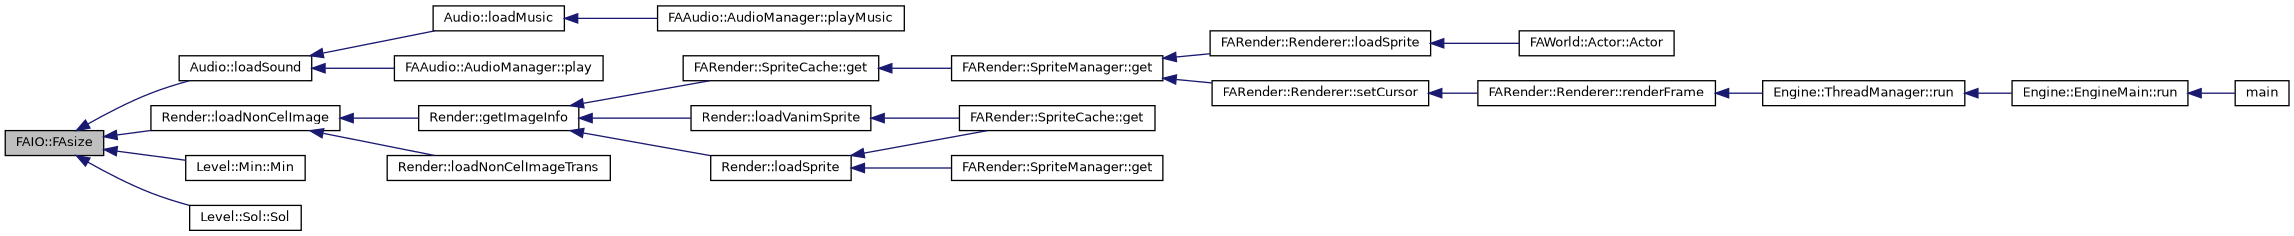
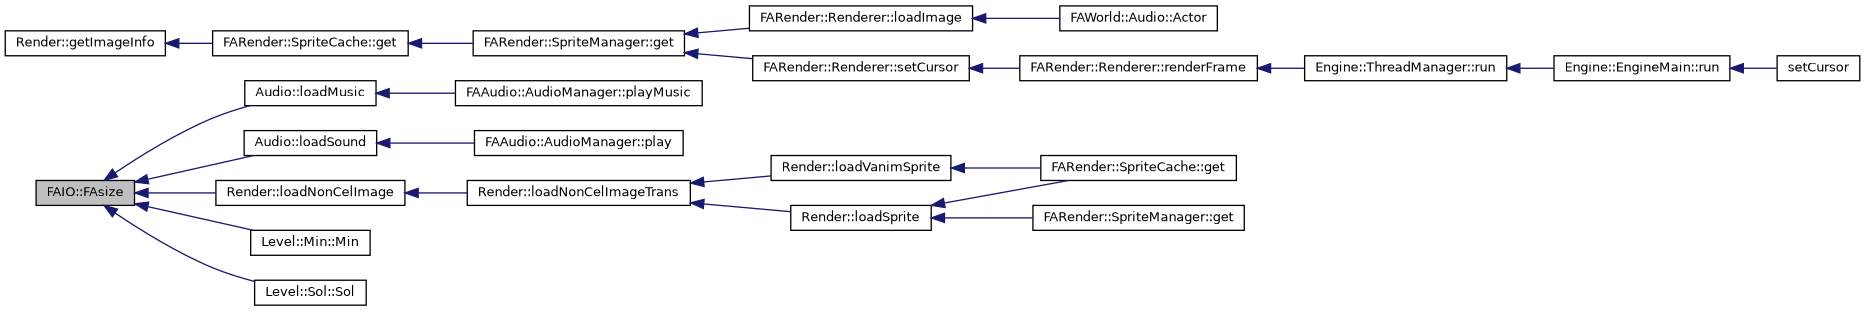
edge "Audio::loadMusic" -> "Audio::loadSound": now "Audio::loadMusic" -> "FAIO::FAsize"
node "FARender::Renderer::loadSprite": label "FARender::Renderer::loadSprite" -> "FARender::Renderer::loadImage"
node "FAWorld::Actor::Actor": label "FAWorld::Actor::Actor" -> "FAWorld::Audio::Actor"
node "main": label "main" -> "setCursor"
edge "Render::getImageInfo" -> "Render::loadNonCelImage": removed
edge "Render::loadVanimSprite" -> "Render::getImageInfo": now "Render::loadVanimSprite" -> "Render::loadNonCelImageTrans"
edge "Render::loadSprite" -> "Render::getImageInfo": now "Render::loadSprite" -> "Render::loadNonCelImageTrans"
